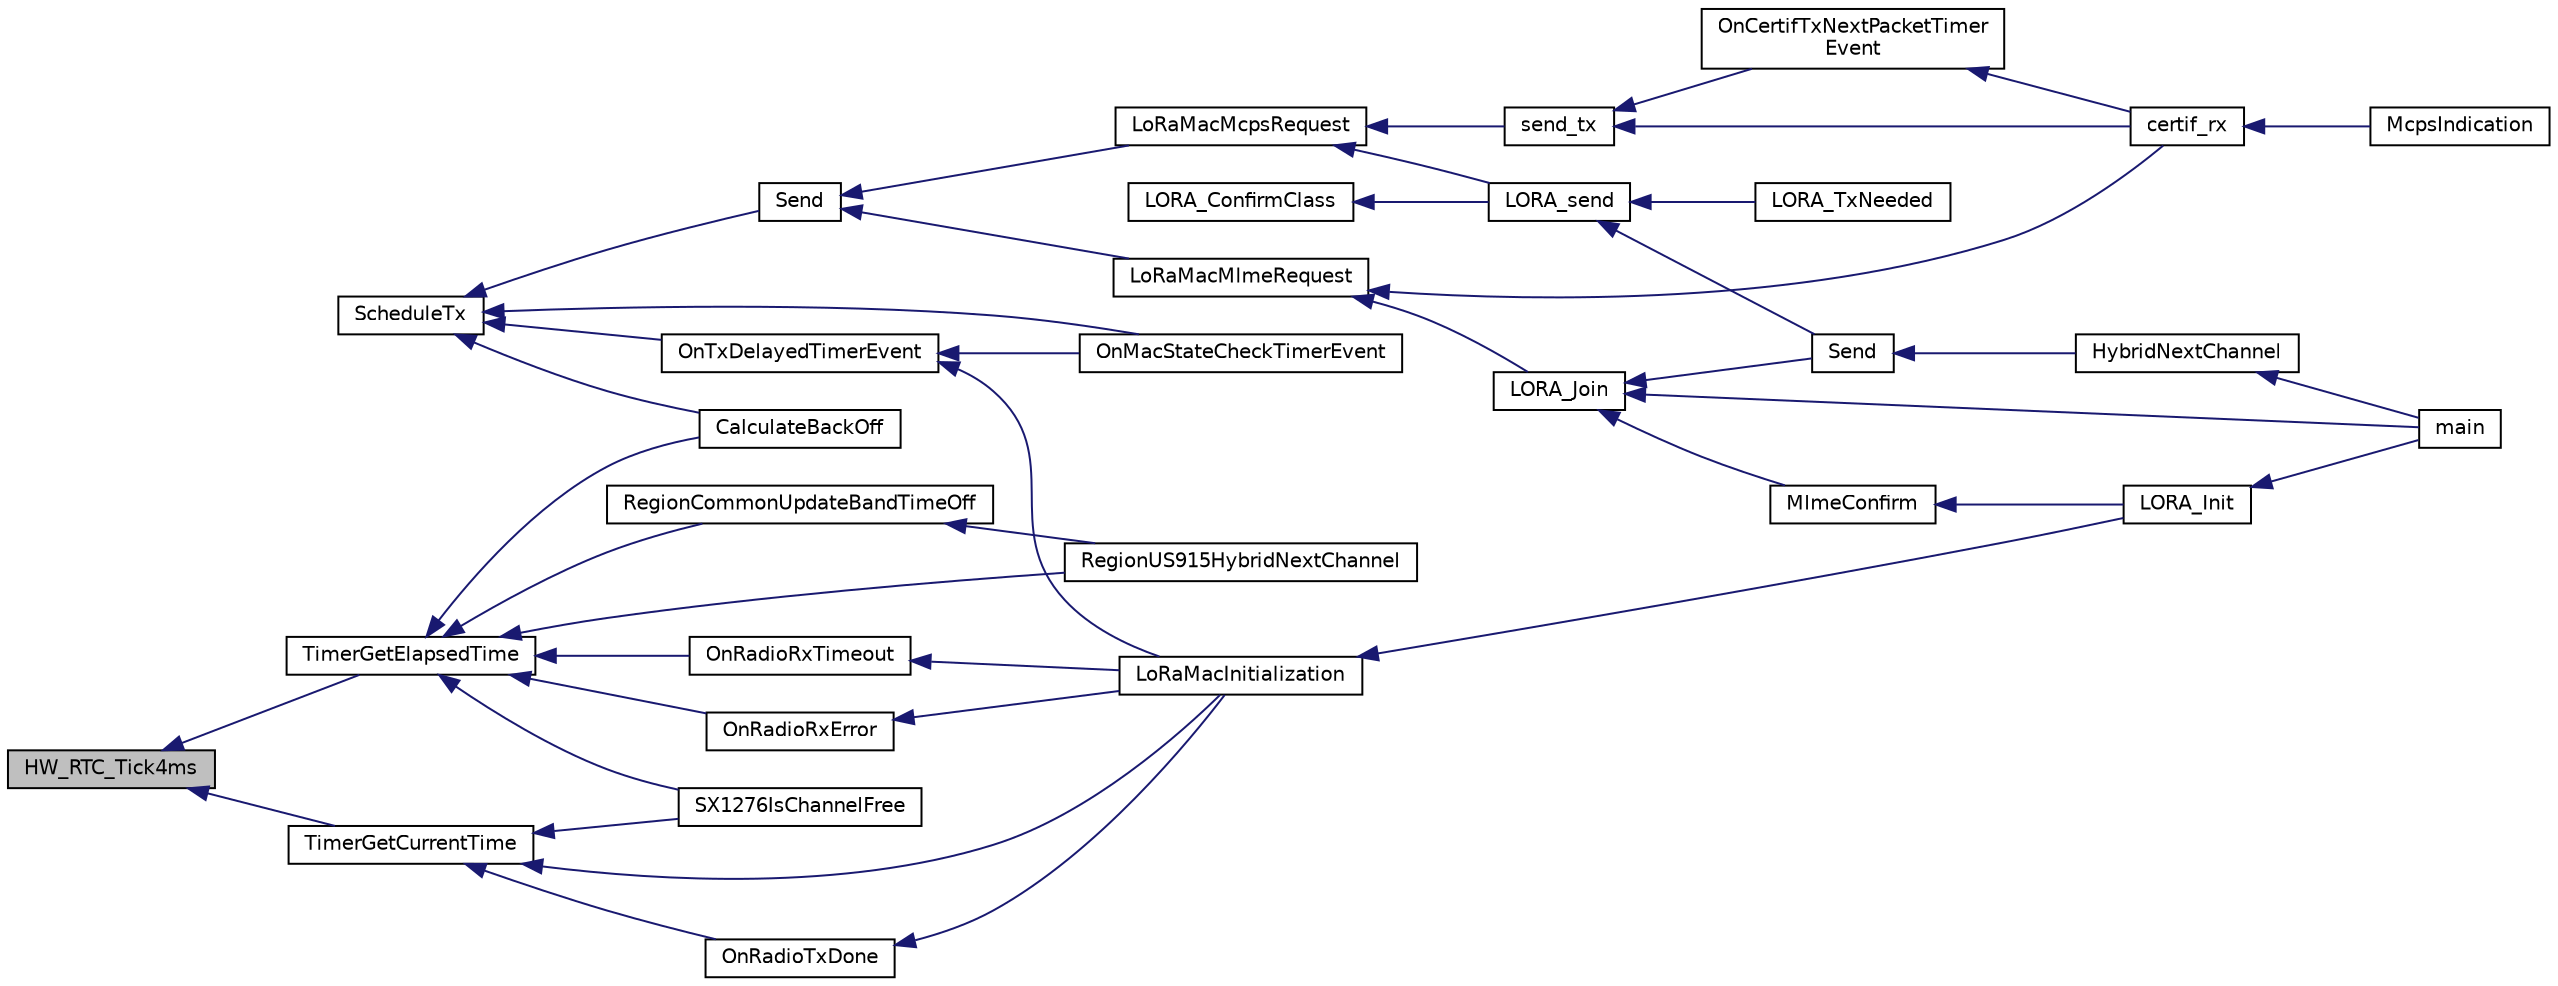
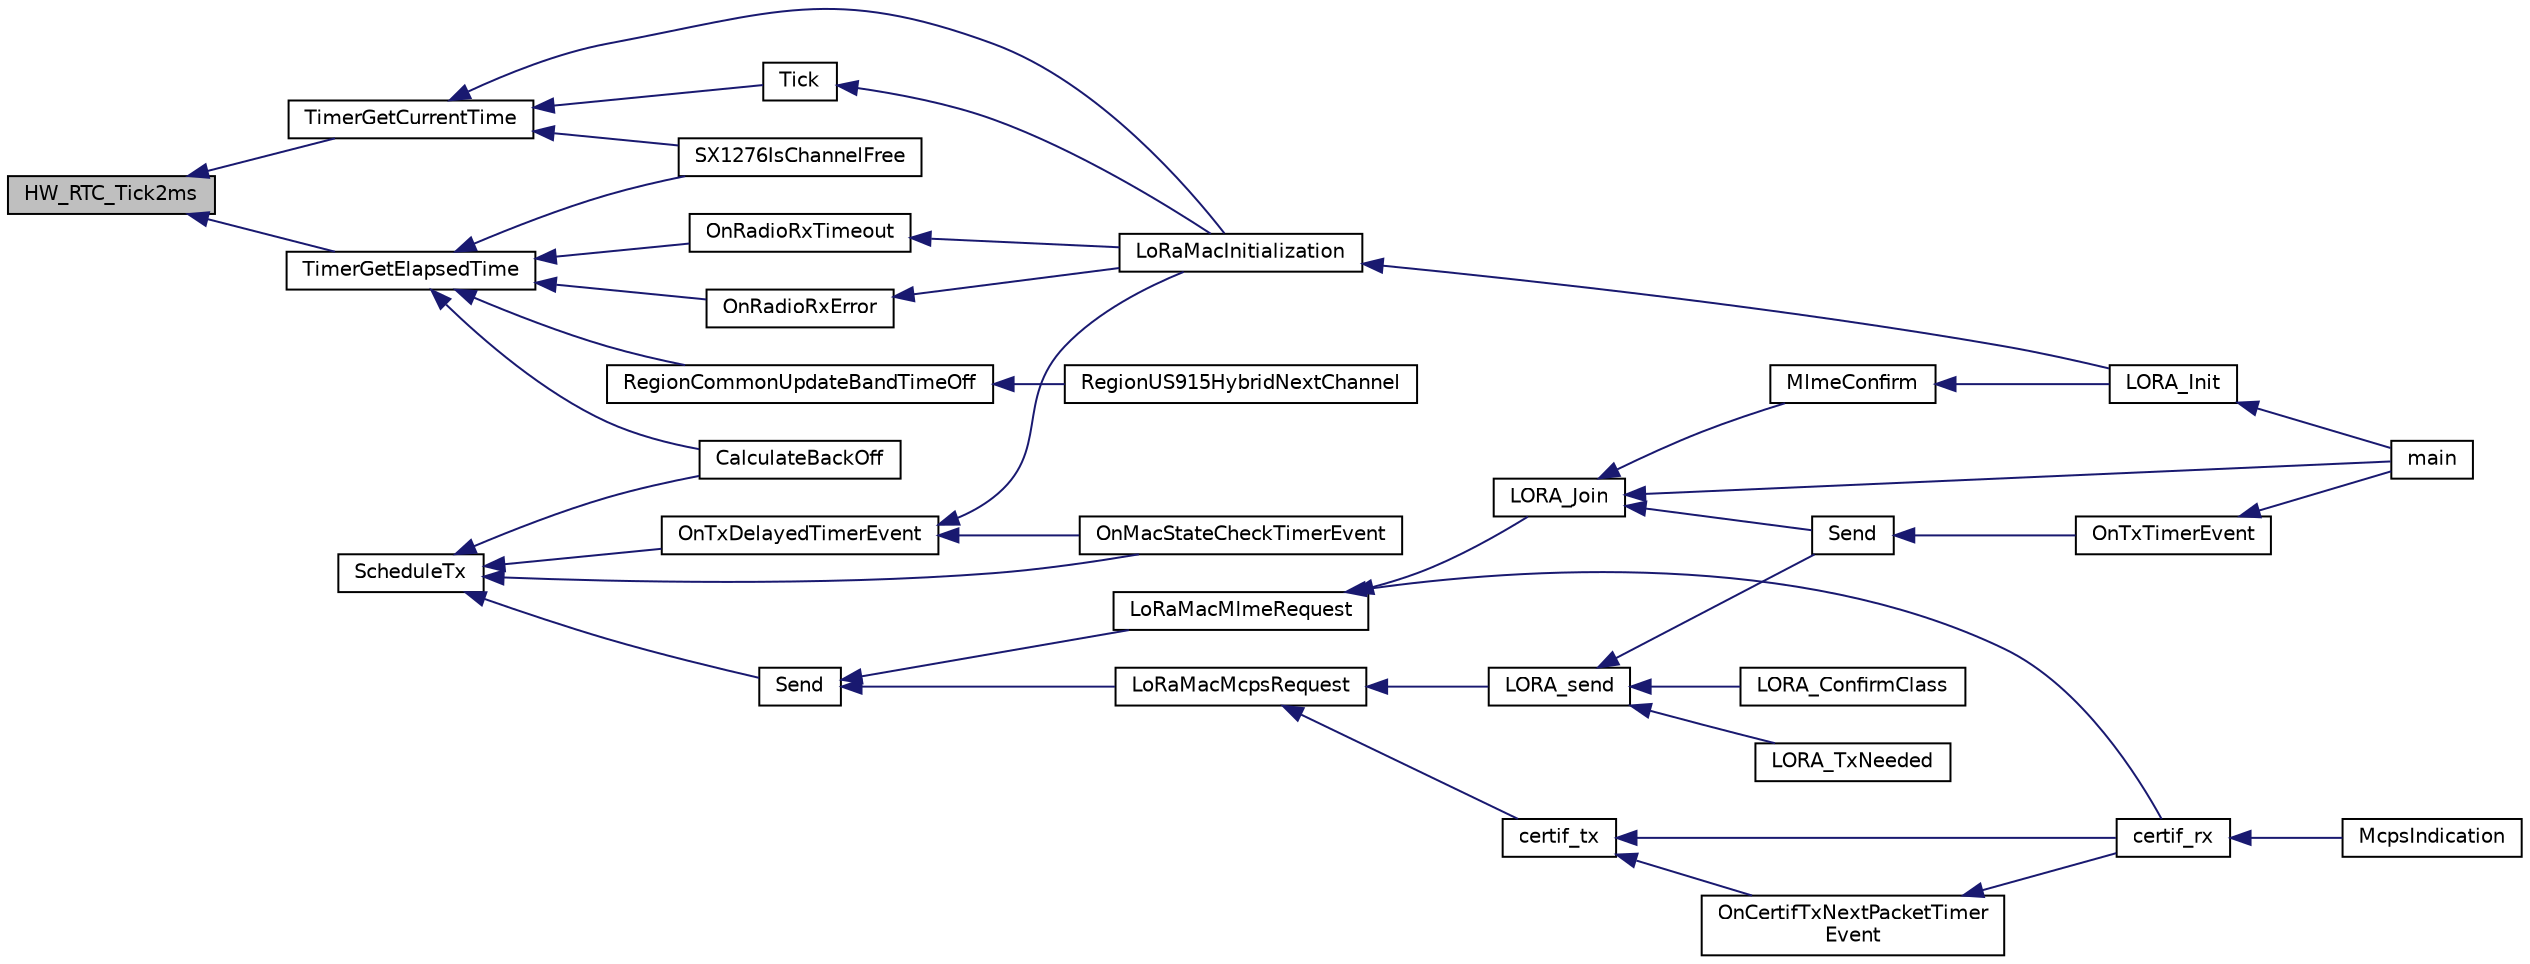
node "send_tx": label "send_tx" -> "certif_tx"
edge "LORA_send" -> "LORA_ConfirmClass": reversed
node "HybridNextChannel": label "HybridNextChannel" -> "OnTxTimerEvent"
edge "RegionUS915HybridNextChannel" -> "TimerGetElapsedTime": removed
node "HW_RTC_Tick4ms": label "HW_RTC_Tick4ms" -> "HW_RTC_Tick2ms"
node "OnRadioTxDone": label "OnRadioTxDone" -> "Tick"
